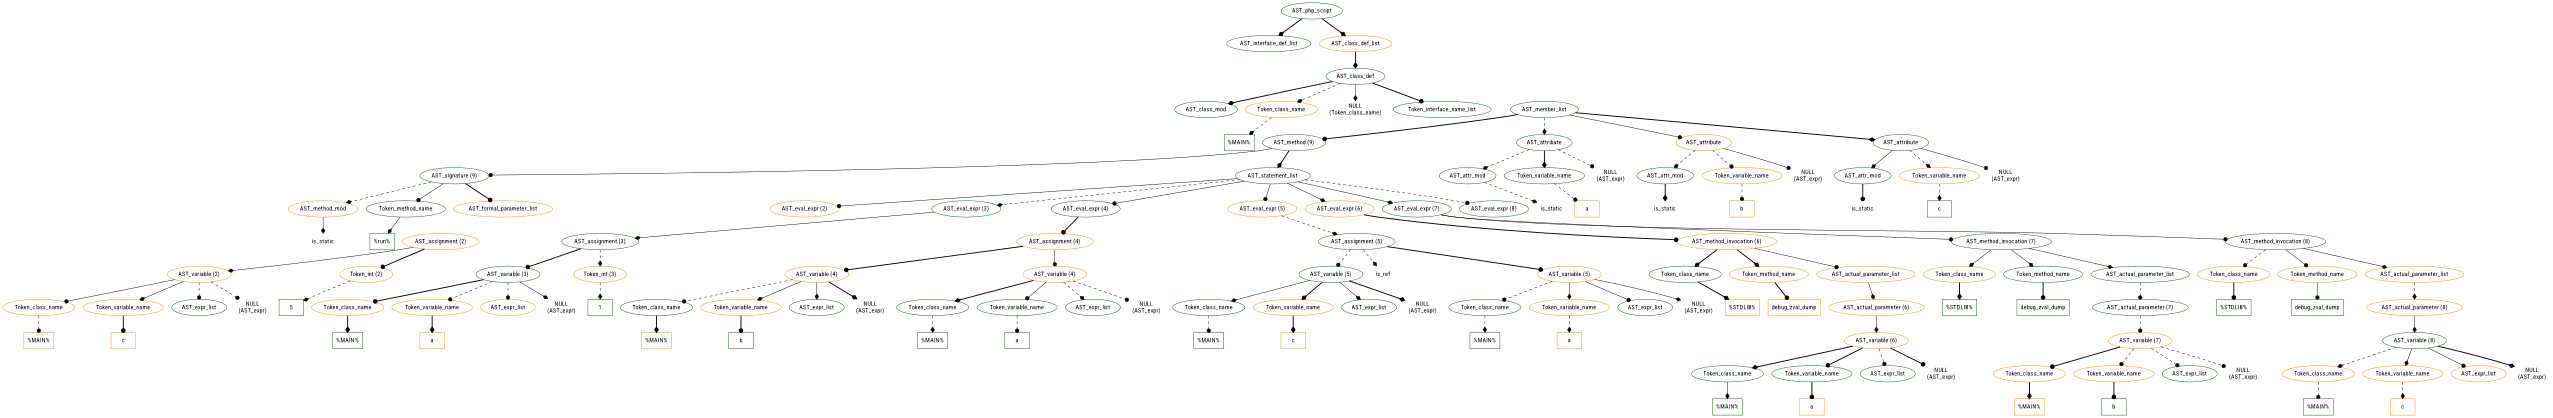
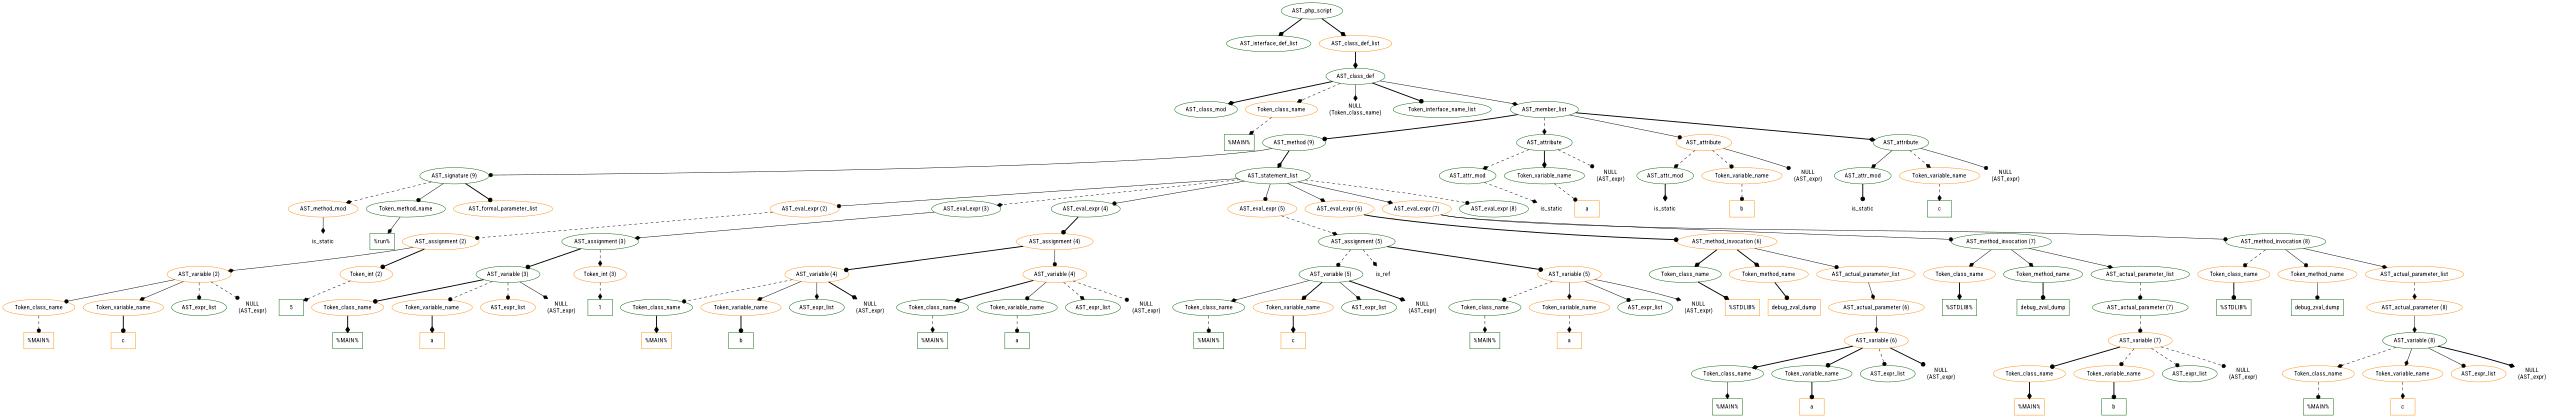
edge "AST_class_def" -> "AST_member_list": added
node "AST_eval_expr (7)": color darkgreen -> darkorange
edge "AST_eval_expr (2)" -> "AST_assignment (2)": added
